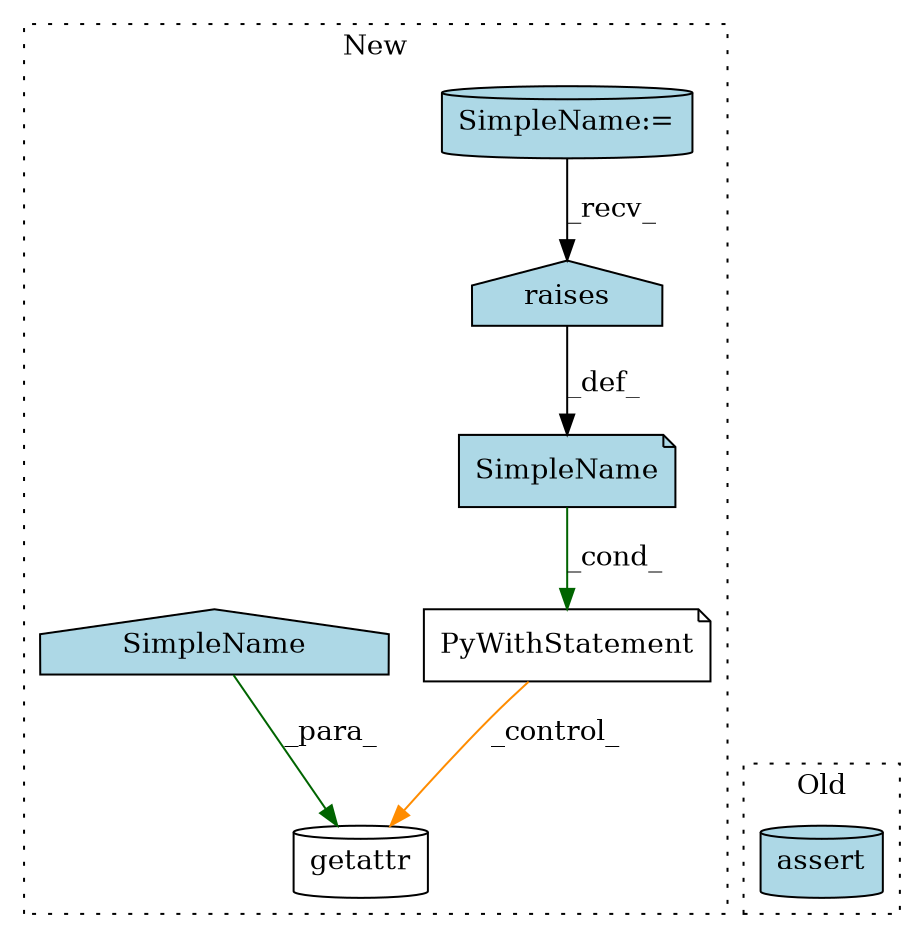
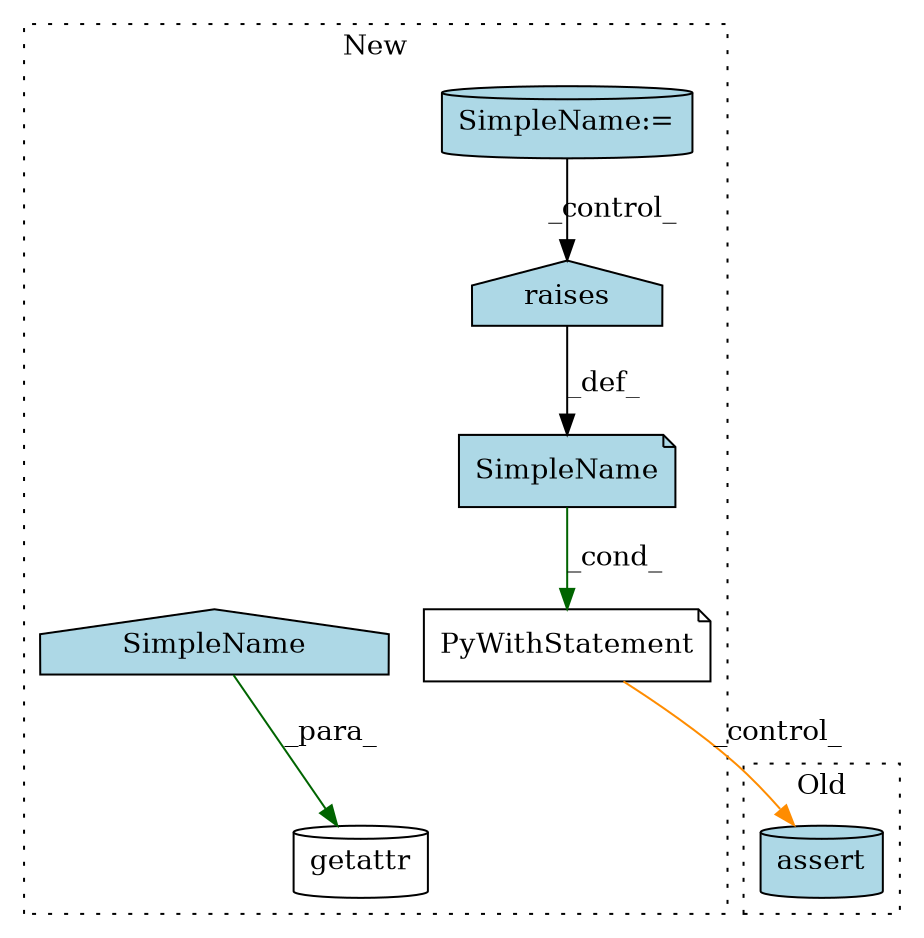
edge "SimpleName:=" -> "raises": label "_recv_" -> "_control_"
edge "PyWithStatement" -> "getattr": now "PyWithStatement" -> "assert"
